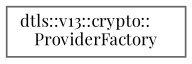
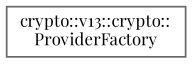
node "dtls::v13::crypto:: ProviderFactory": label "dtls::v13::crypto:: ProviderFactory" -> "crypto::v13::crypto:: ProviderFactory"
